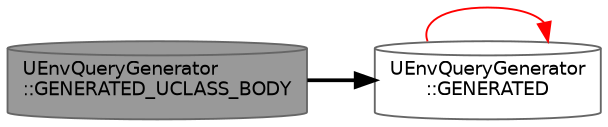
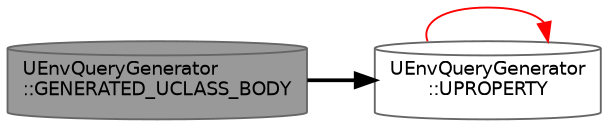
node "UEnvQueryGenerator ::GENERATED": label "UEnvQueryGenerator ::GENERATED" -> "UEnvQueryGenerator ::UPROPERTY"
